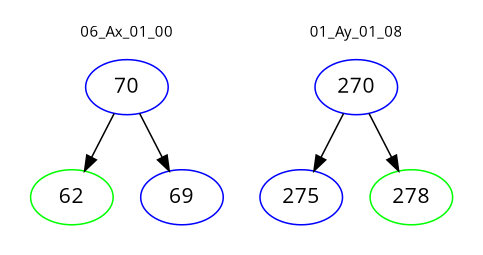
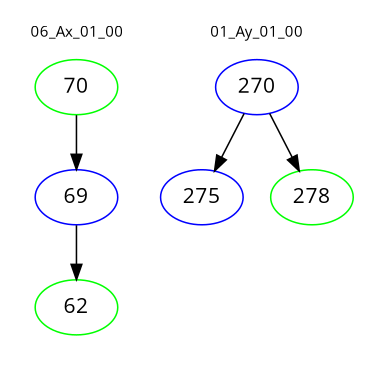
cluster "01_Ay_01_08": label "01_Ay_01_08" -> "01_Ay_01_00"
node "70": color blue -> green
edge "70" -> "62": now "69" -> "62"
